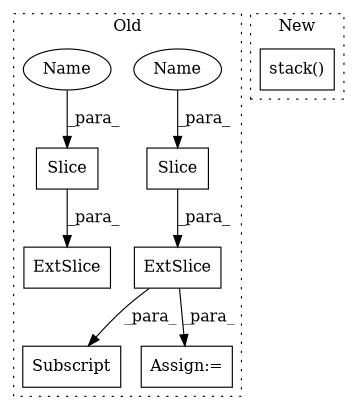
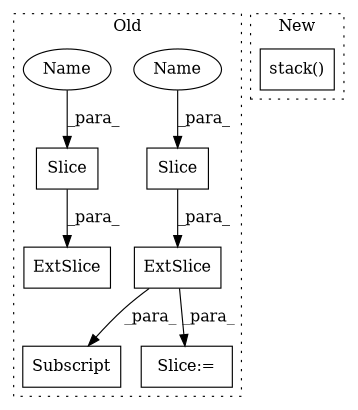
node "Assign:=": label "Assign:=" -> "Slice:="
